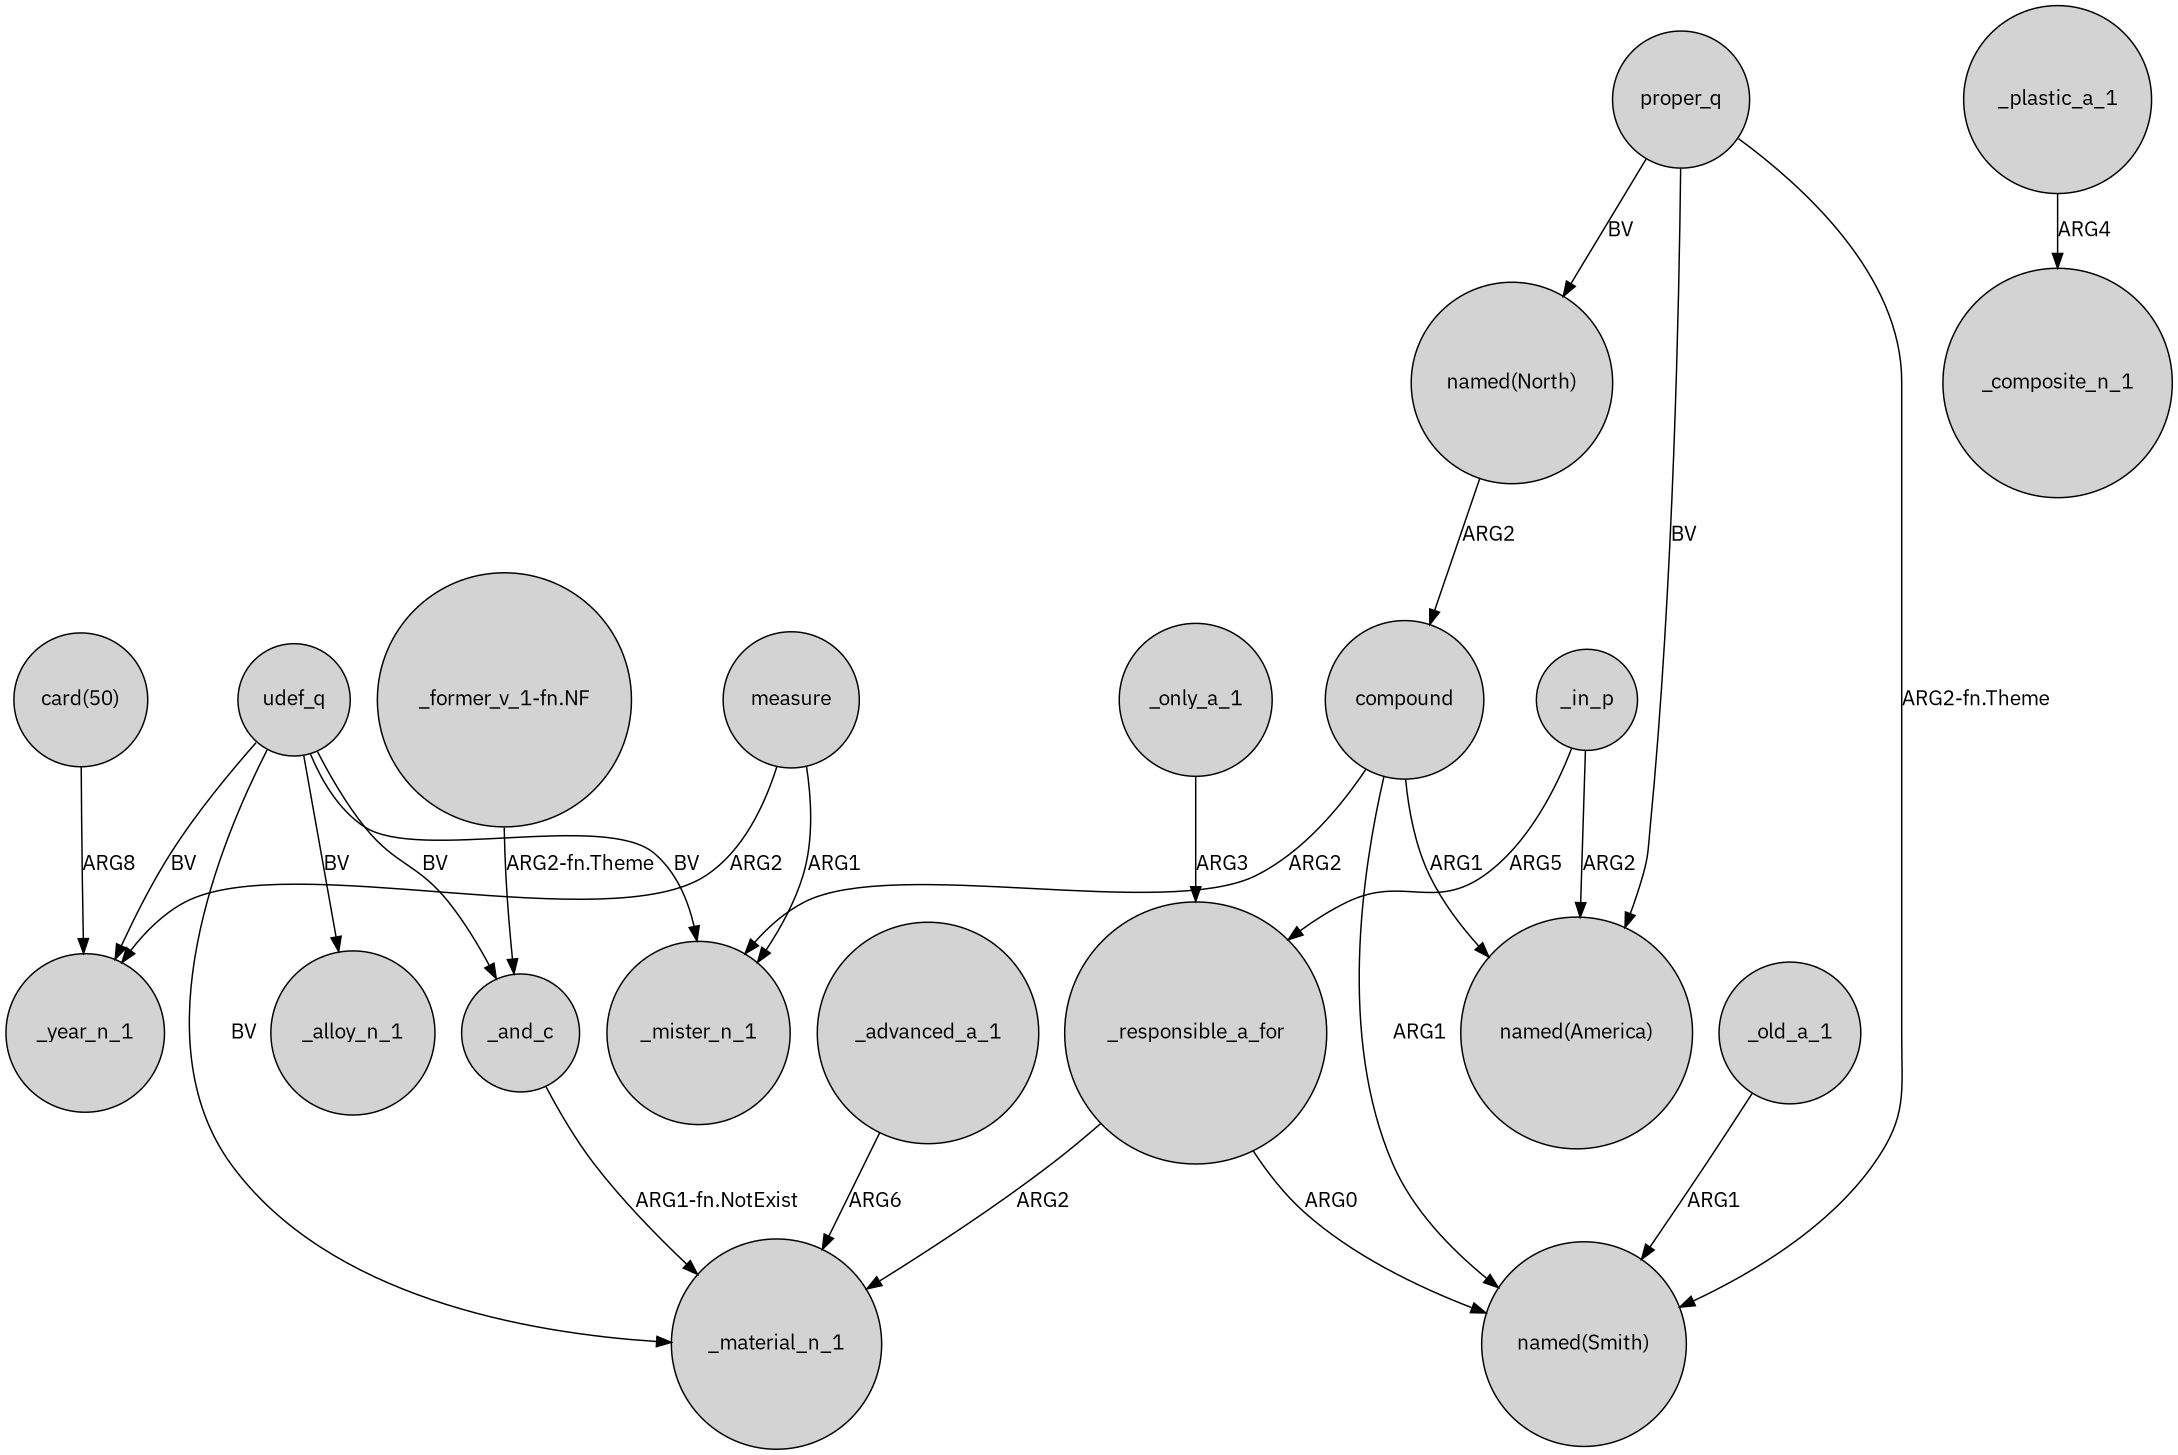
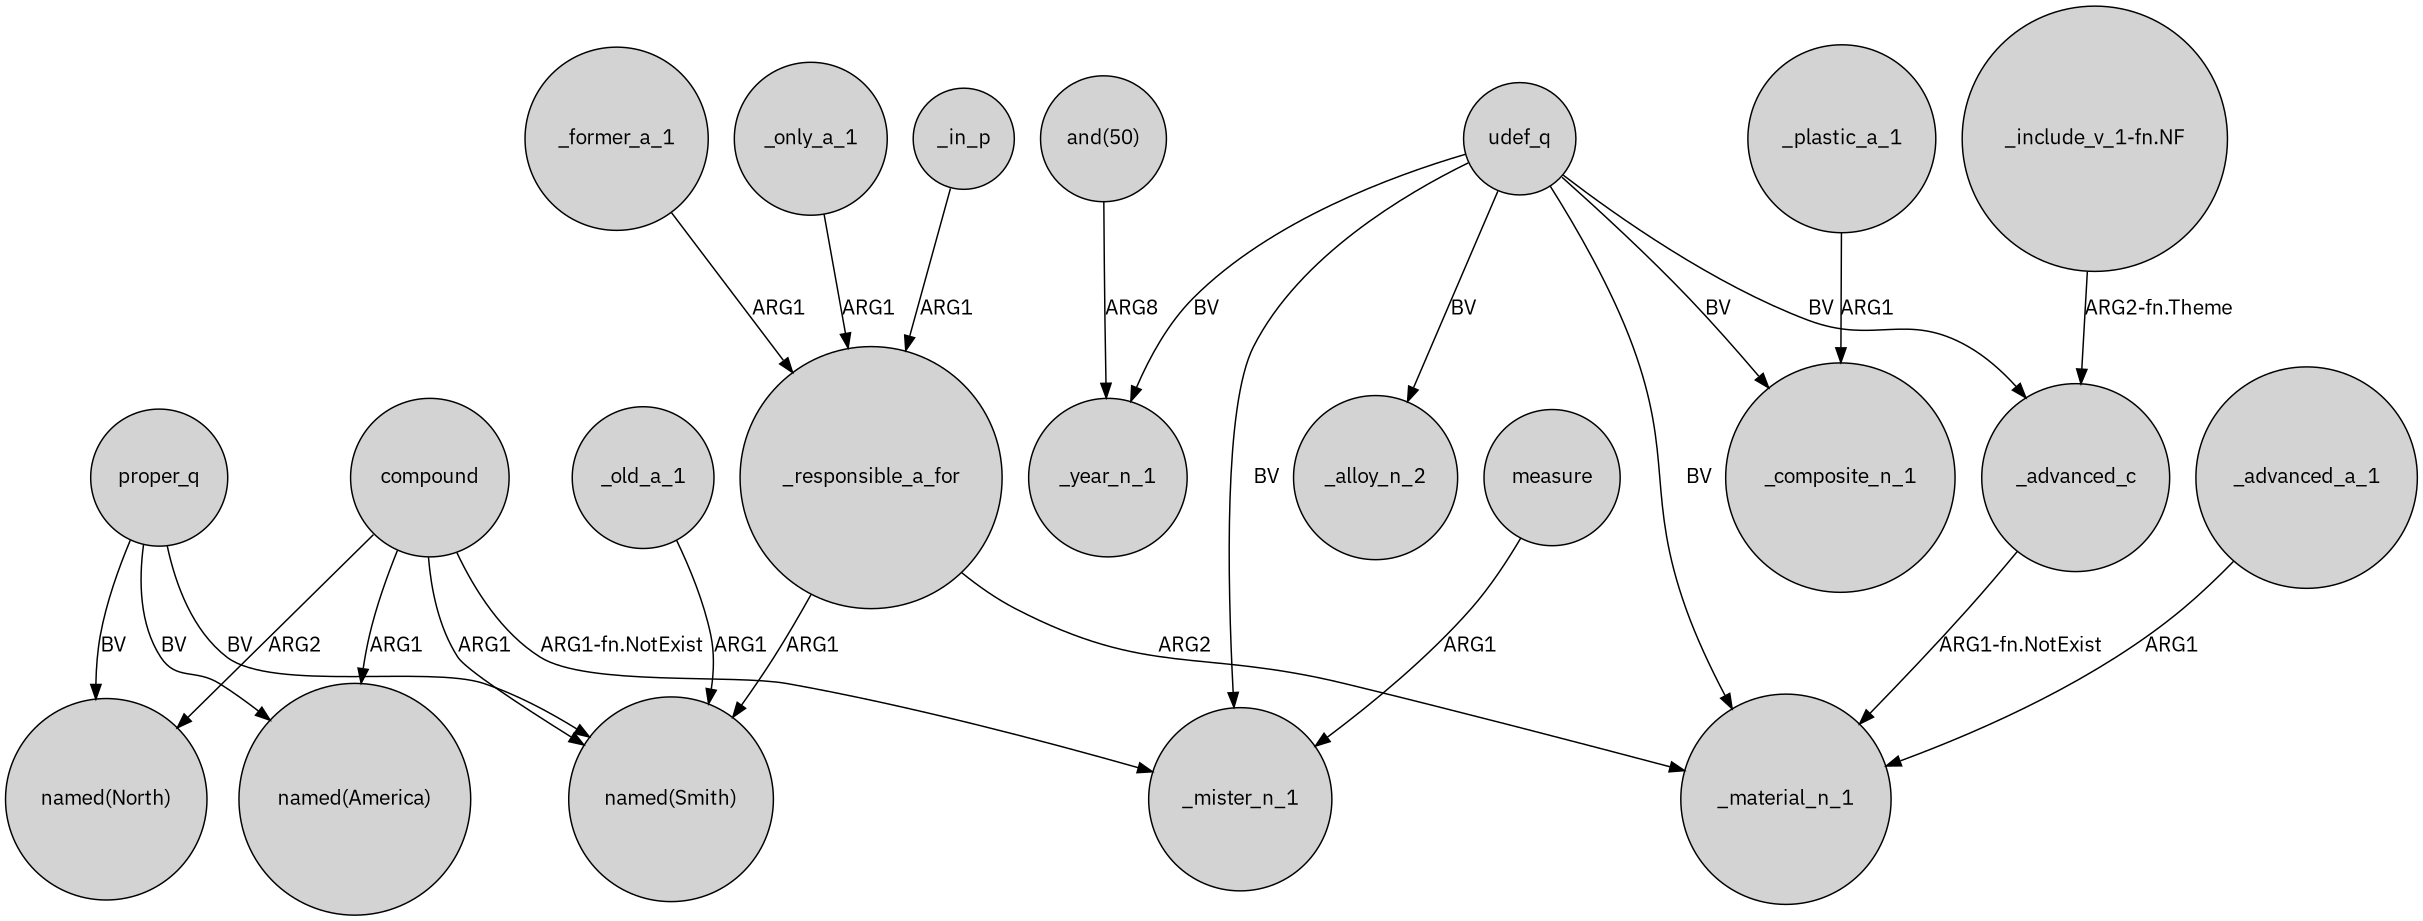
node "_former_a_1": added
edge "_plastic_a_1" -> "_composite_n_1": label "ARG4" -> "ARG1"
edge "udef_q" -> "_composite_n_1": added, label "BV"
edge "named(North)" -> "compound": reversed
node "card(50)": label "card(50)" -> "and(50)"
node "_former_v_1-fn.NF": label "_former_v_1-fn.NF" -> "_include_v_1-fn.NF"
edge "proper_q" -> "named(Smith)": label "ARG2-fn.Theme" -> "BV"
edge "_in_p" -> "named(America)": removed, label "ARG2"
edge "_only_a_1" -> "_responsible_a_for": label "ARG3" -> "ARG1"
edge "compound" -> "_mister_n_1": label "ARG2" -> "ARG1-fn.NotExist"
edge "_in_p" -> "_responsible_a_for": label "ARG5" -> "ARG1"
edge "measure" -> "_year_n_1": removed, label "ARG2"
node "_alloy_n_1": label "_alloy_n_1" -> "_alloy_n_2"
node "_and_c": label "_and_c" -> "_advanced_c"
edge "_advanced_a_1" -> "_material_n_1": label "ARG6" -> "ARG1"
edge "_responsible_a_for" -> "named(Smith)": label "ARG0" -> "ARG1"
